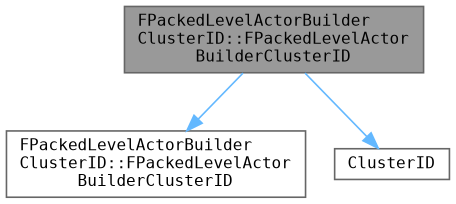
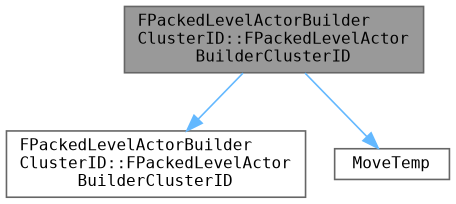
node "ClusterID": label "ClusterID" -> "MoveTemp"
